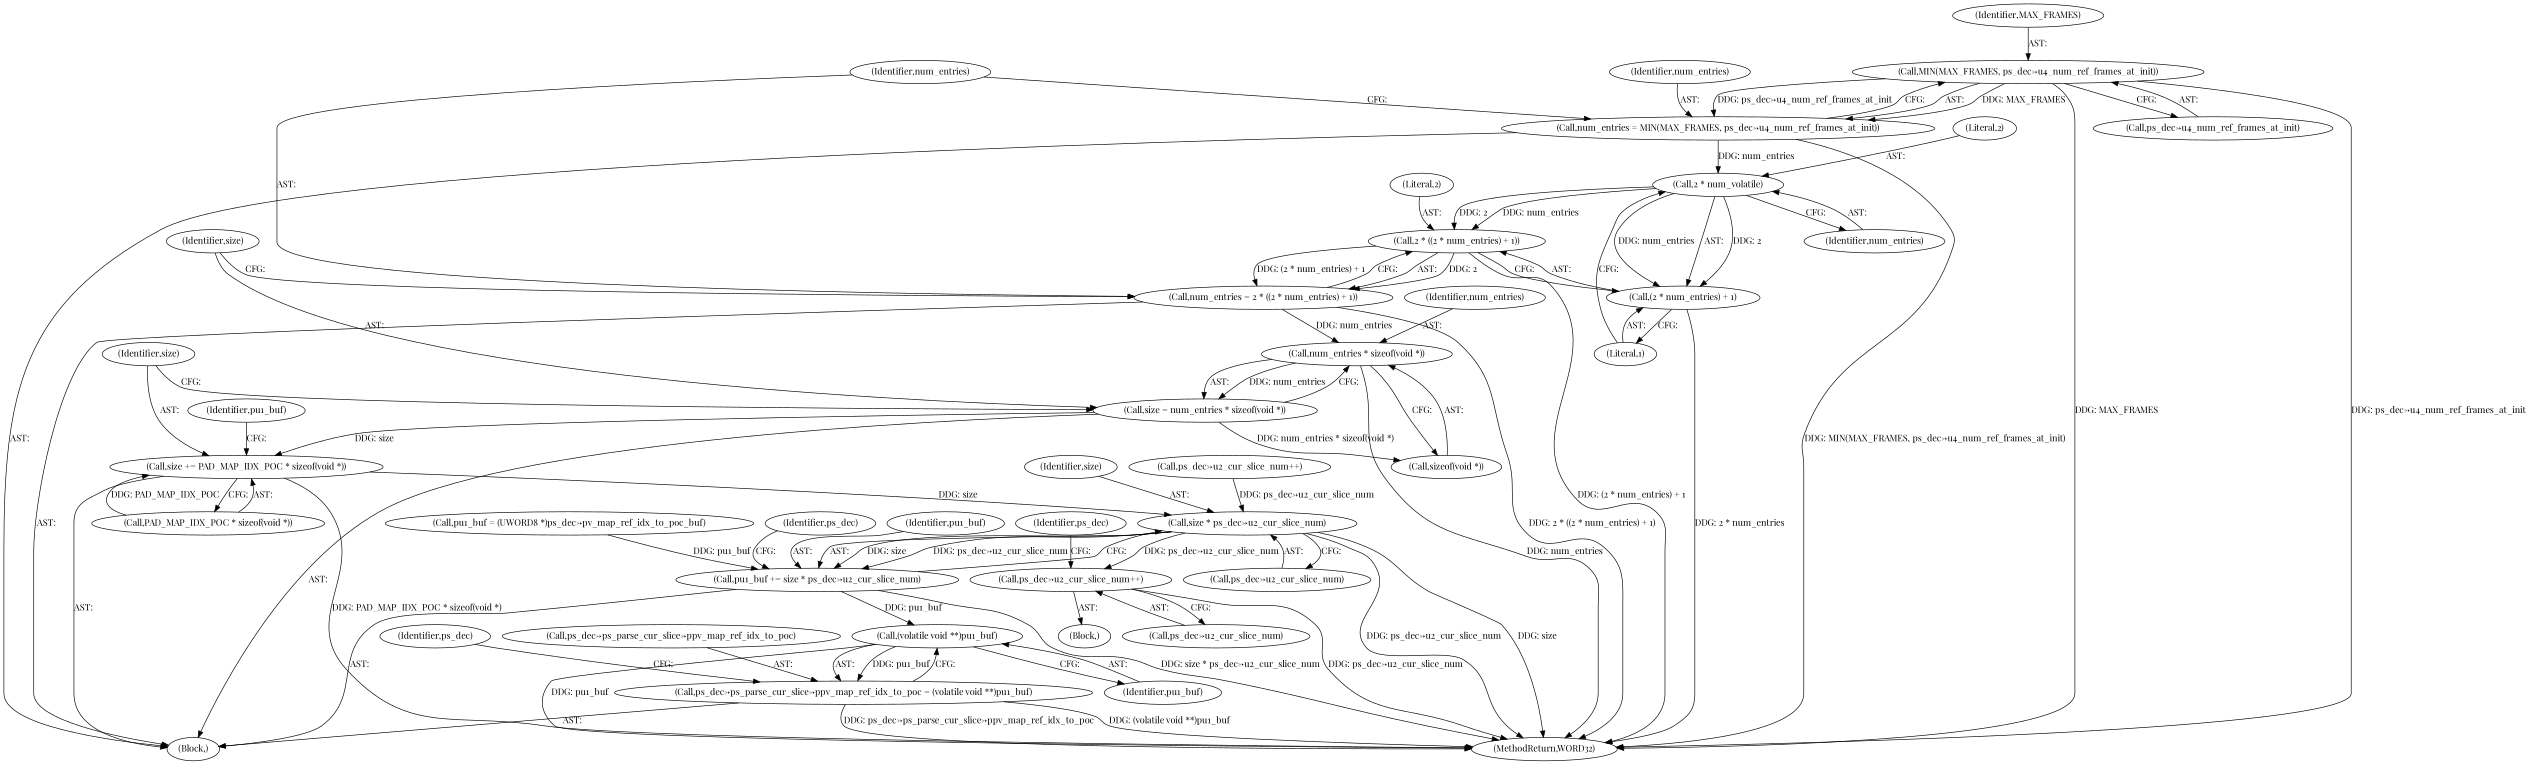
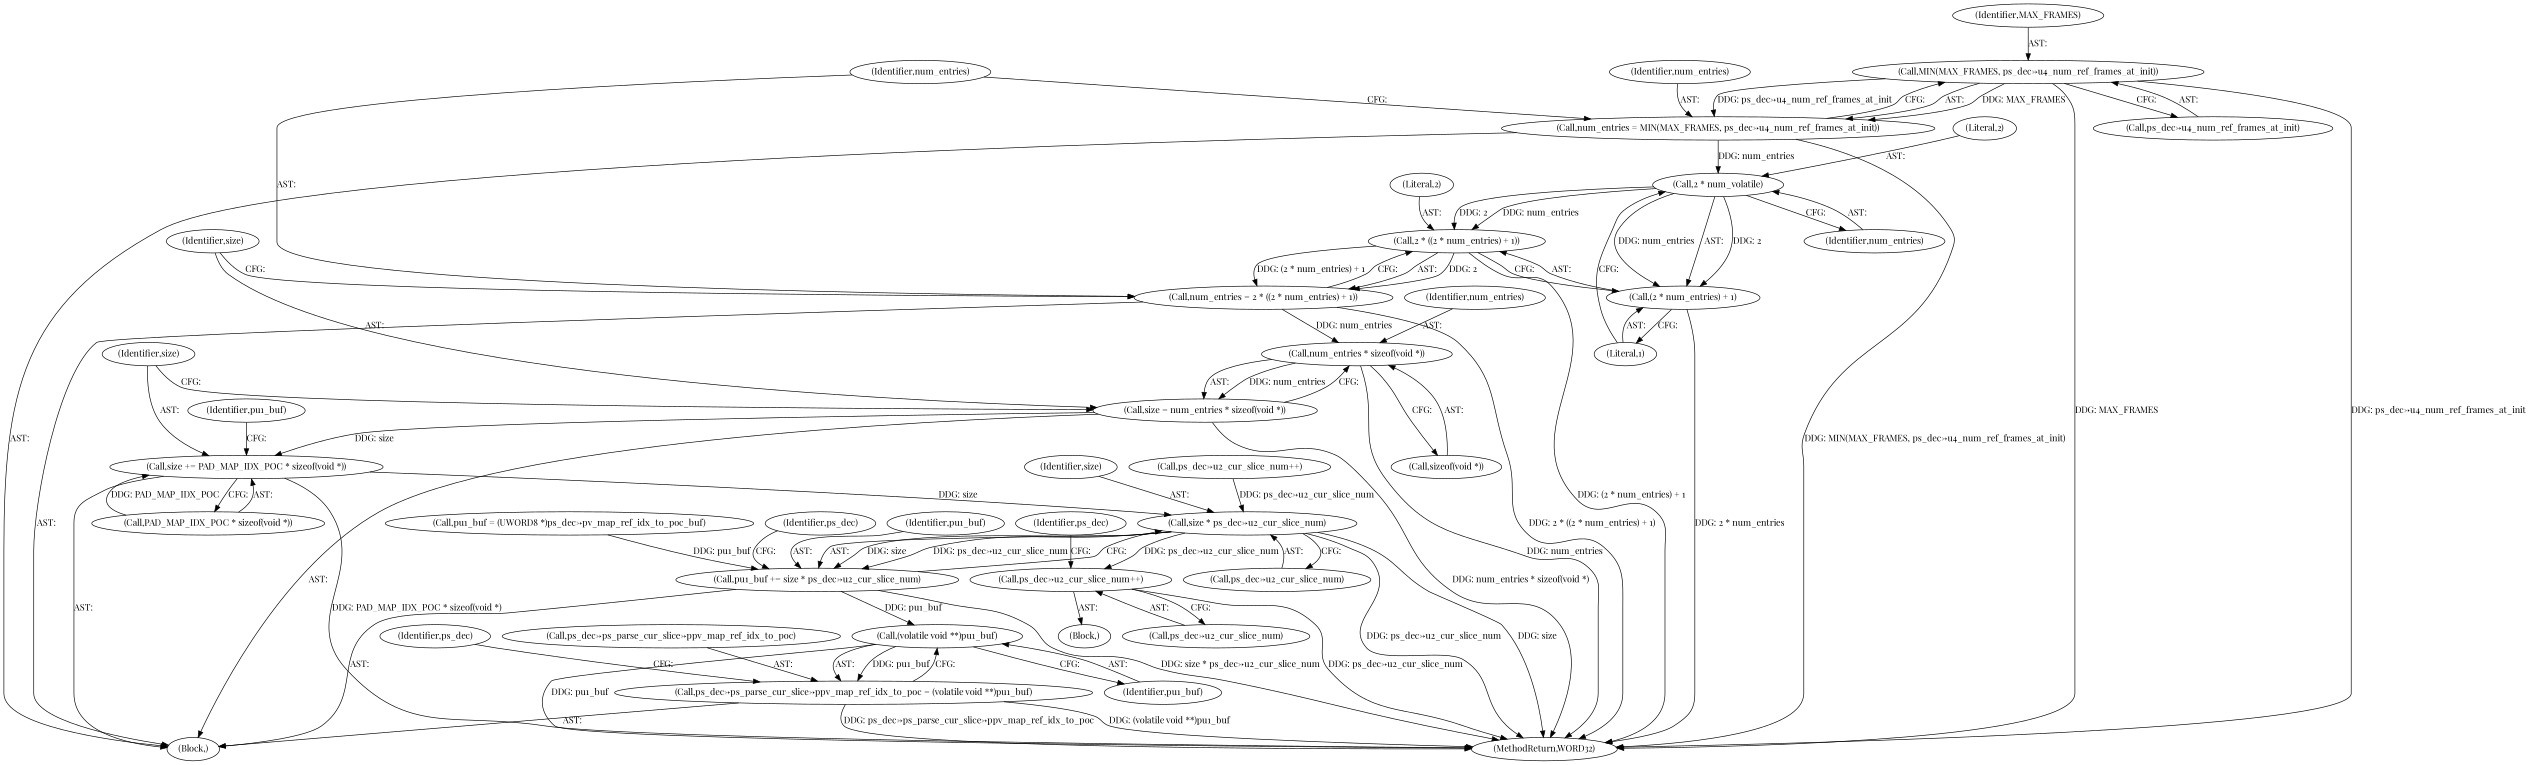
edge "(Call,size = num_entries * sizeof(void *))" -> "(Call,sizeof(void *))": now "(Call,size = num_entries * sizeof(void *))" -> "(MethodReturn,WORD32)"
